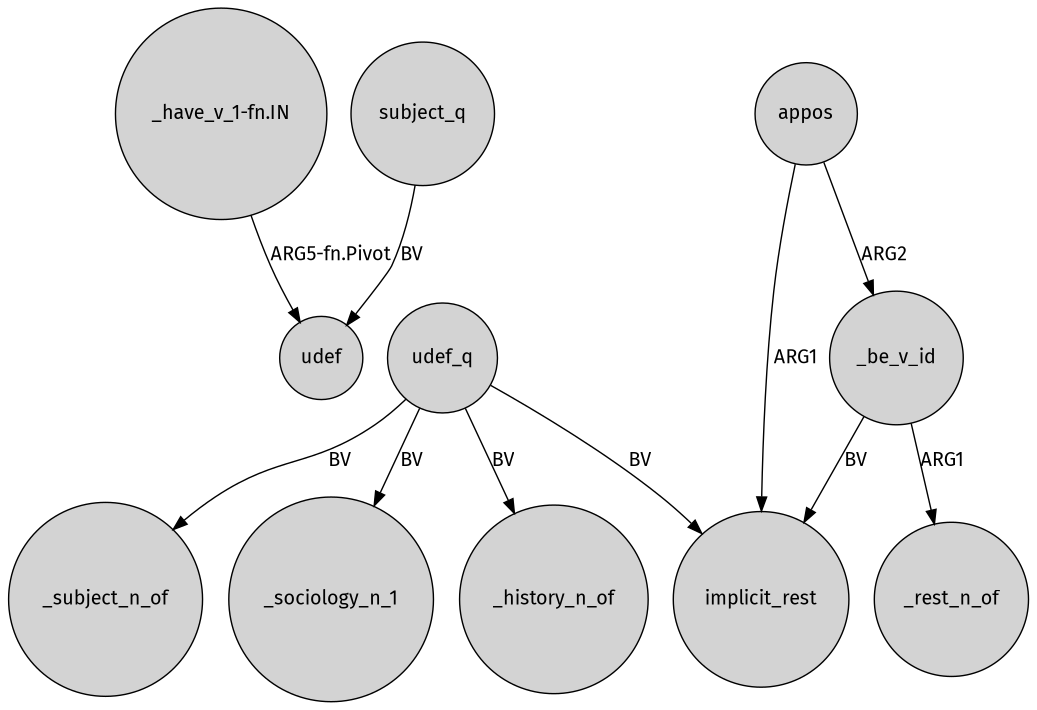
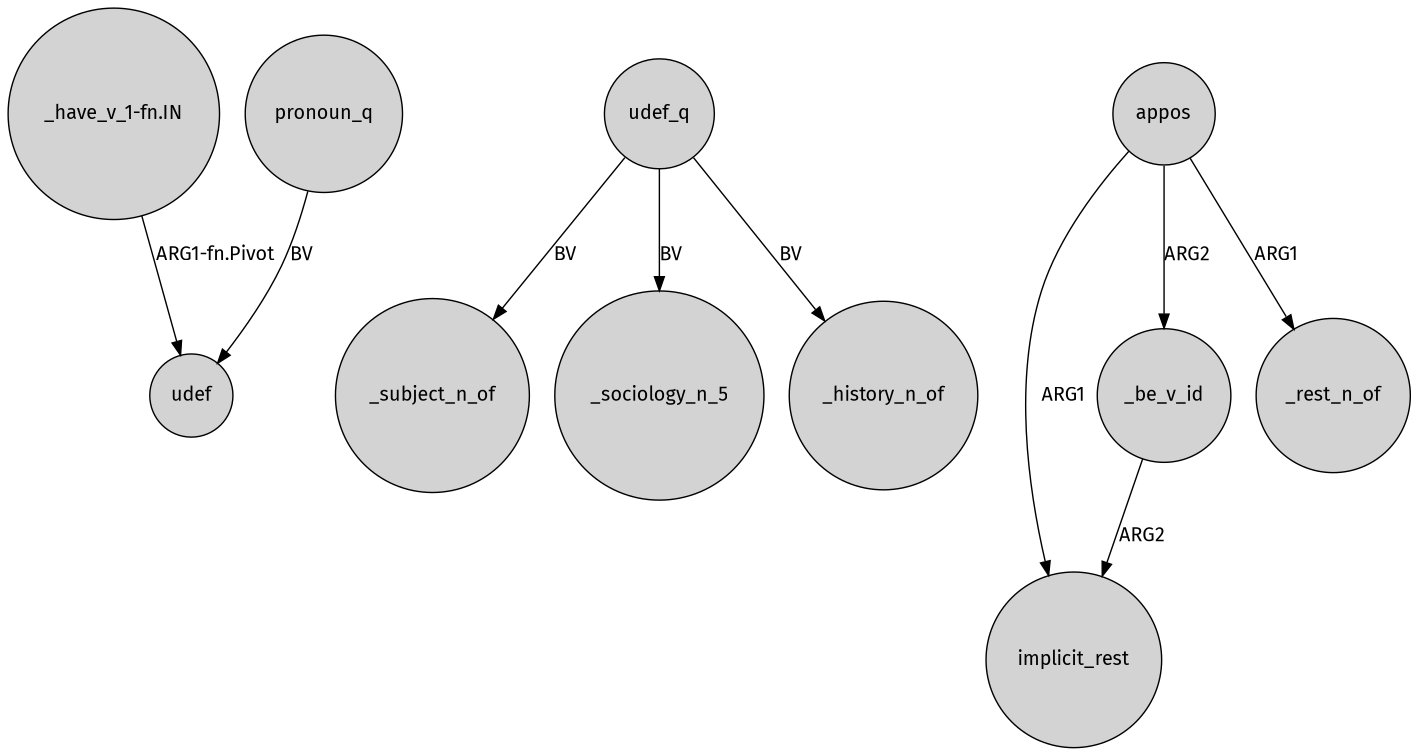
node "subject_q": label "subject_q" -> "pronoun_q"
edge "_have_v_1-fn.IN" -> "udef": label "ARG5-fn.Pivot" -> "ARG1-fn.Pivot"
edge "udef_q" -> "implicit_rest": removed, label "BV"
edge "_be_v_id" -> "implicit_rest": label "BV" -> "ARG2"
edge "_be_v_id" -> "_rest_n_of": now "appos" -> "_rest_n_of"
node "_sociology_n_1": label "_sociology_n_1" -> "_sociology_n_5"
